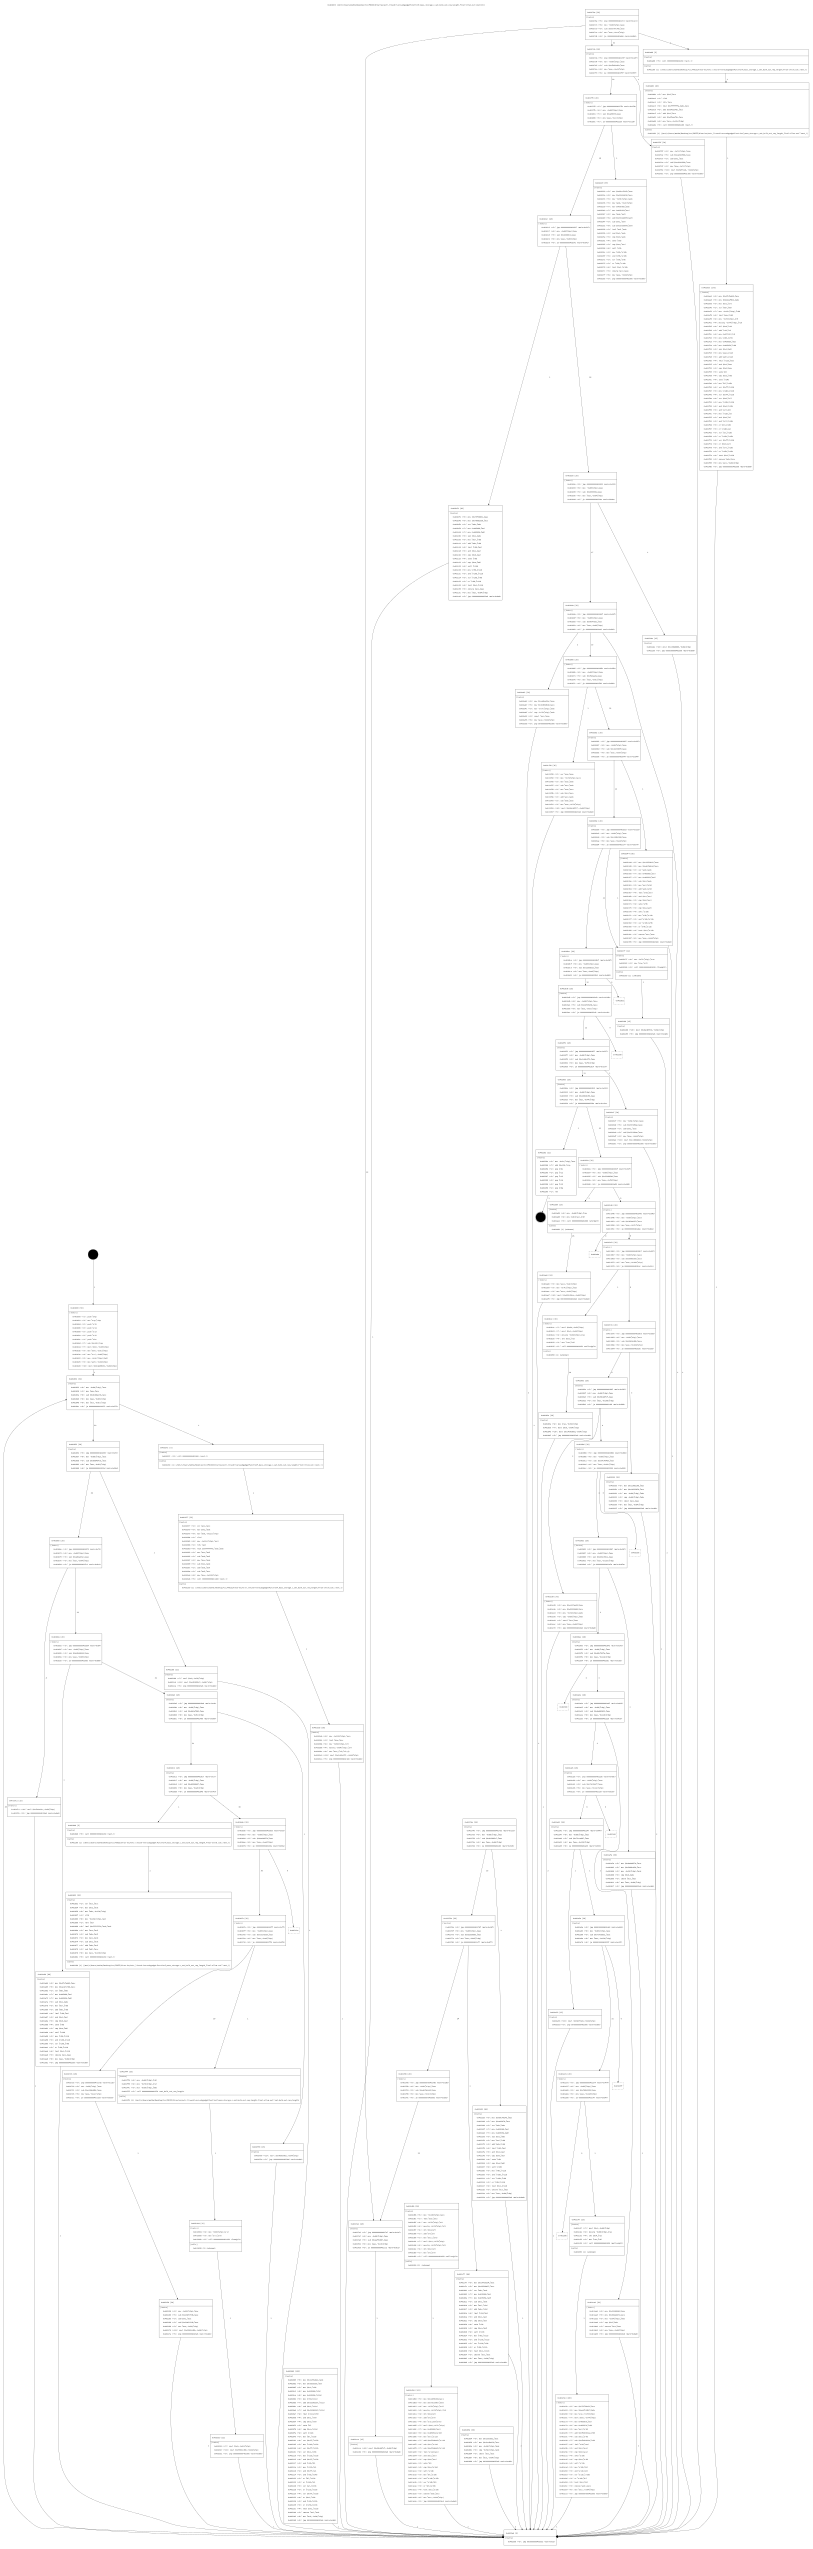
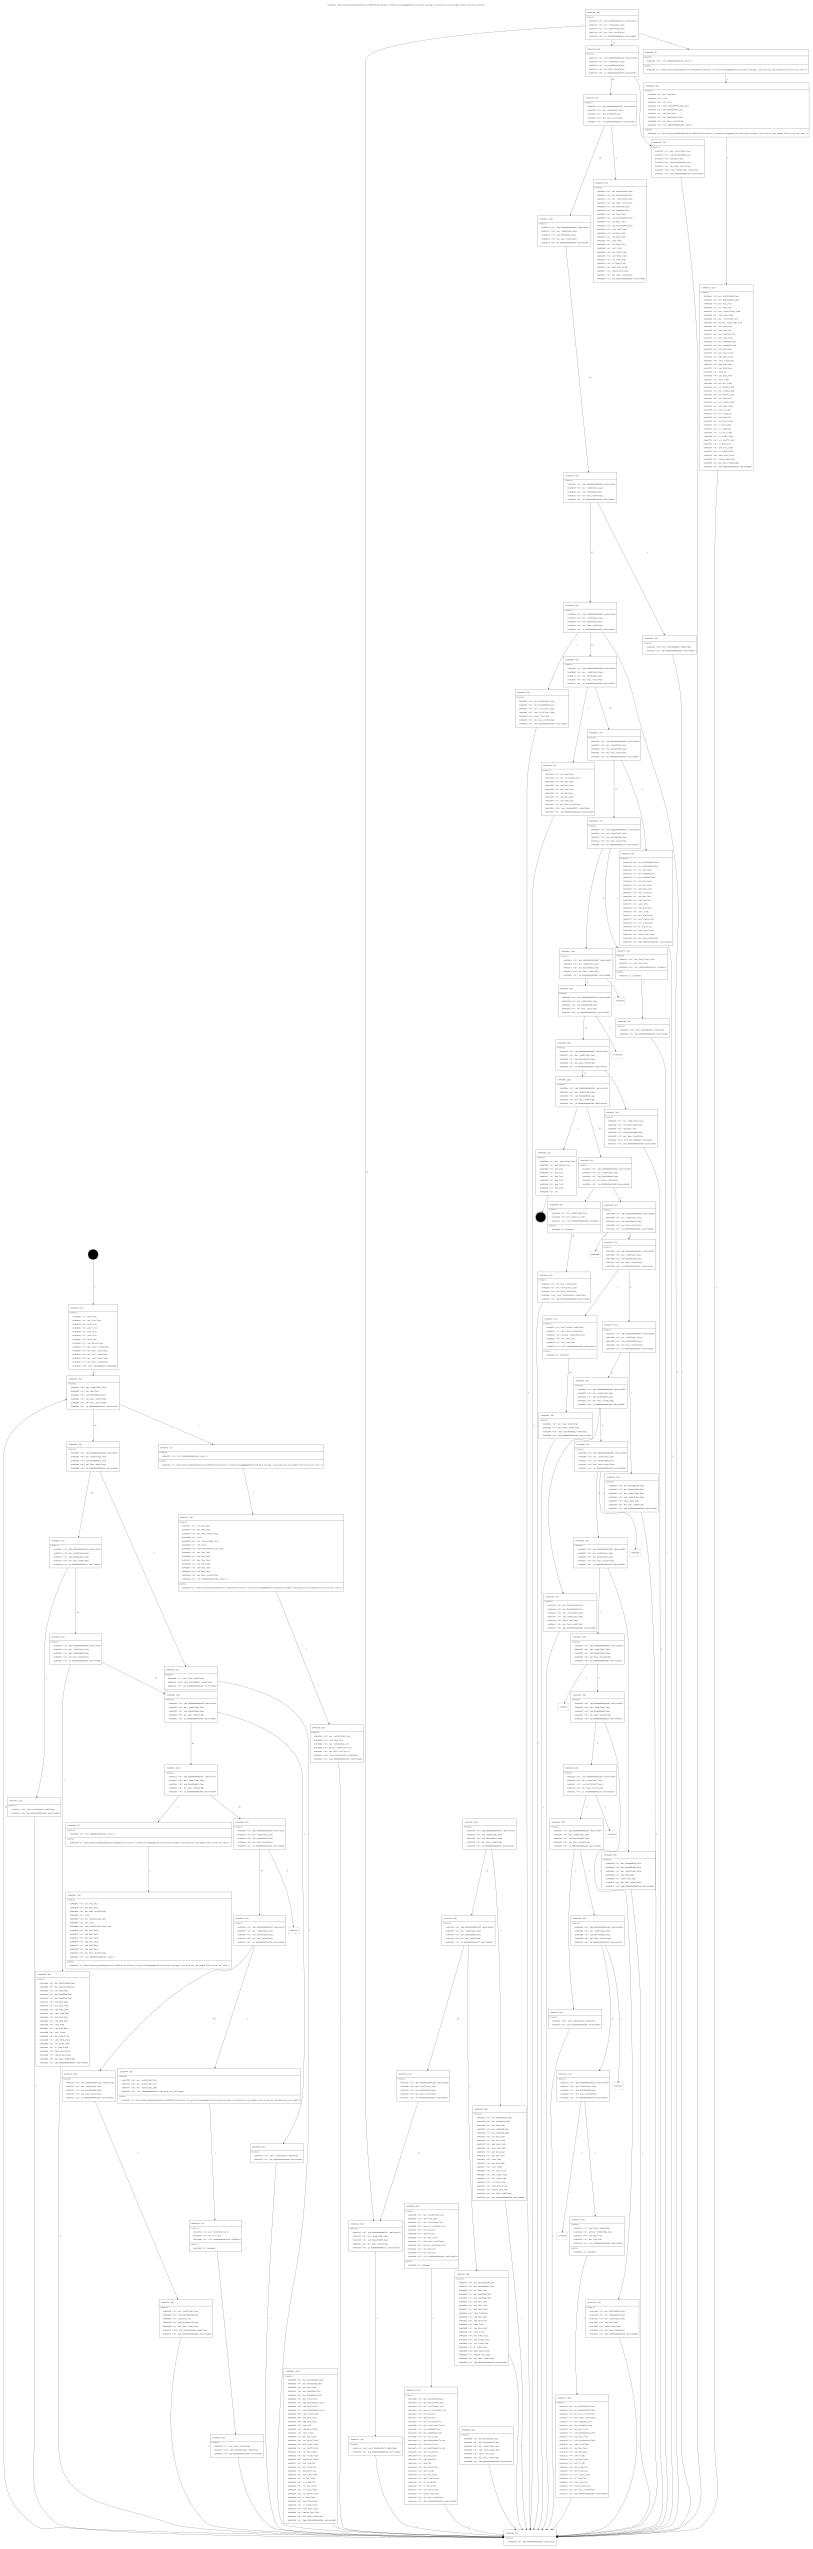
node "0x401bf1 [86]": removed
